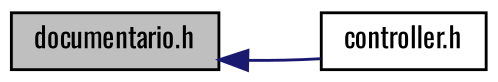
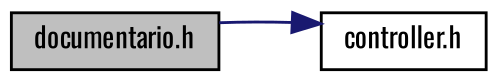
edge "controller.h" -> "documentario.h": reversed
